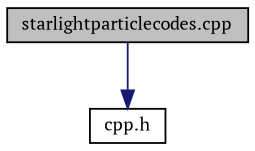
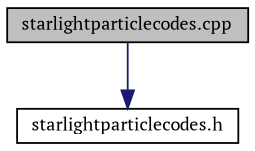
node "cpp.h": label "cpp.h" -> "starlightparticlecodes.h"
